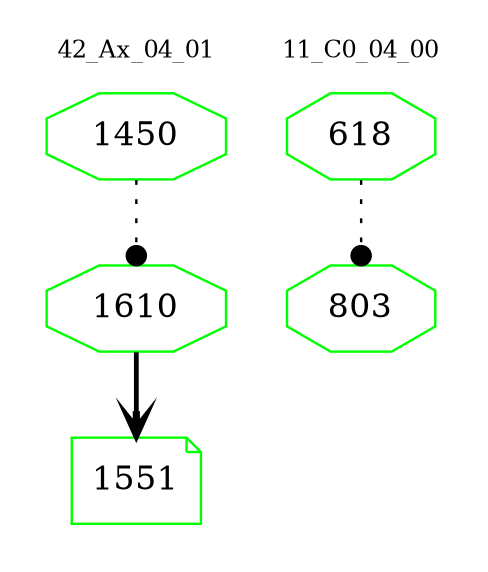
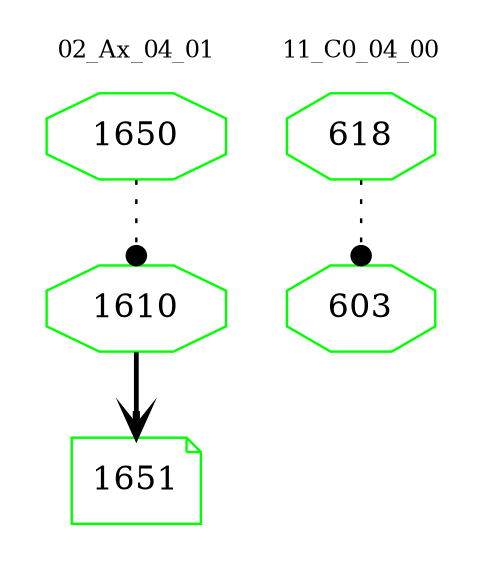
cluster "42_Ax_04_01": label "42_Ax_04_01" -> "02_Ax_04_01"
node "1450": label "1450" -> "1650"
node "803": label "803" -> "603"
node "1551": label "1551" -> "1651"
